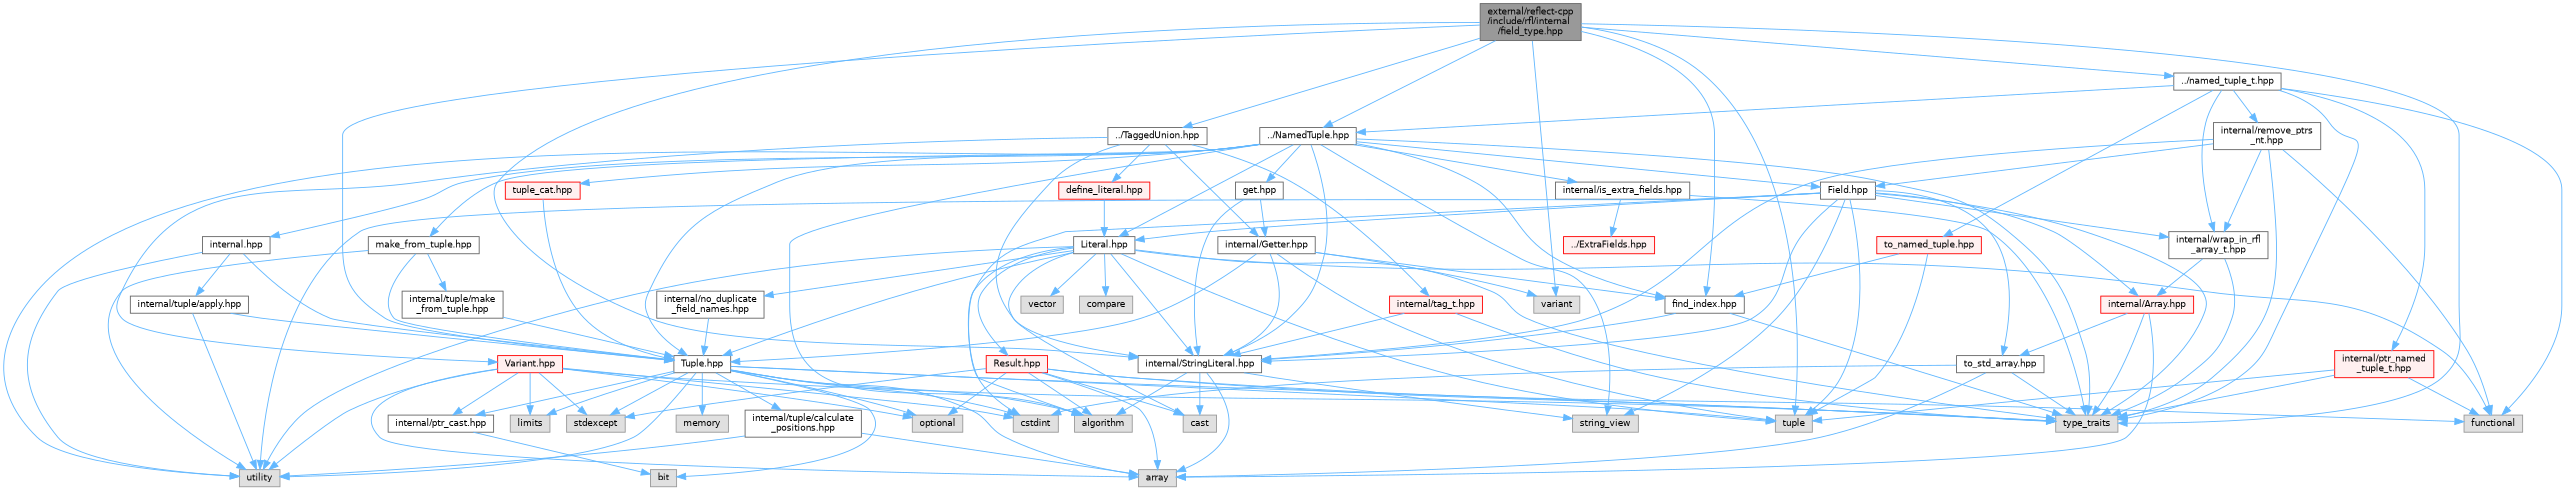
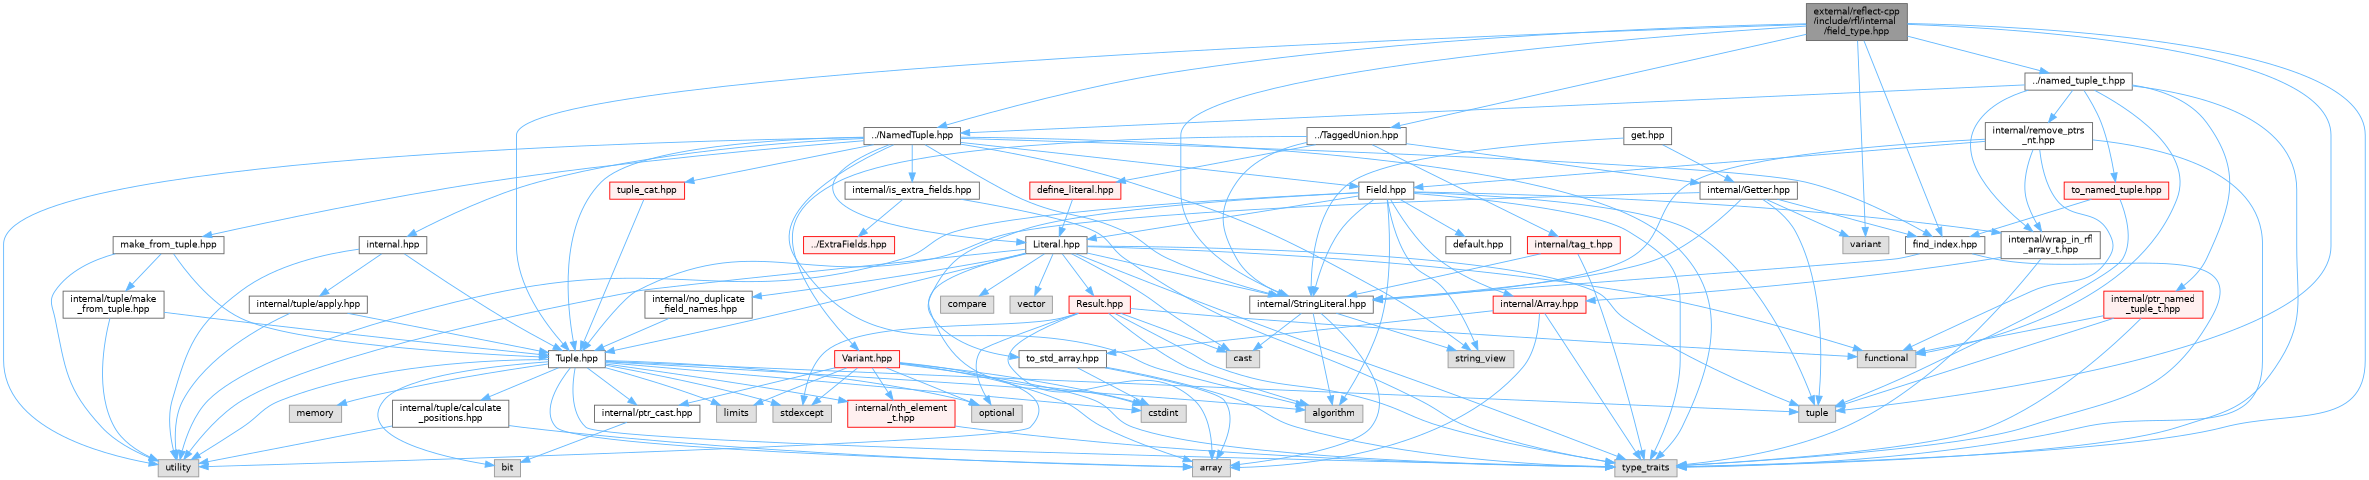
edge "../NamedTuple.hpp" -> "get.hpp": removed
node "default.hpp": added
edge "internal/tuple/make _from_tuple.hpp" -> "utility": added
node "internal/nth_element _t.hpp": added
